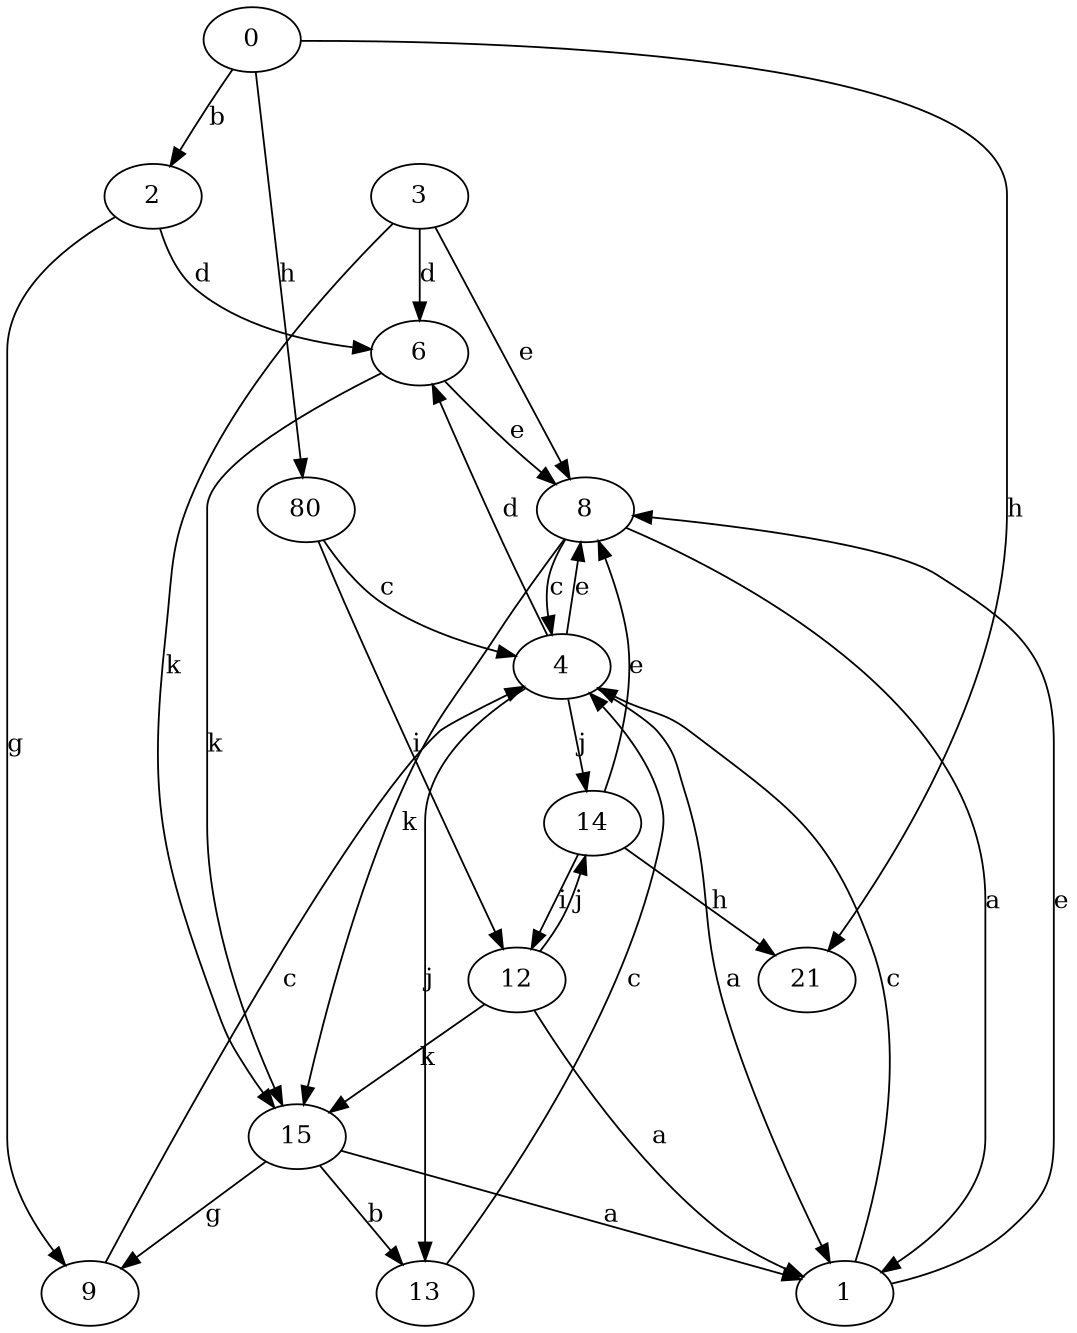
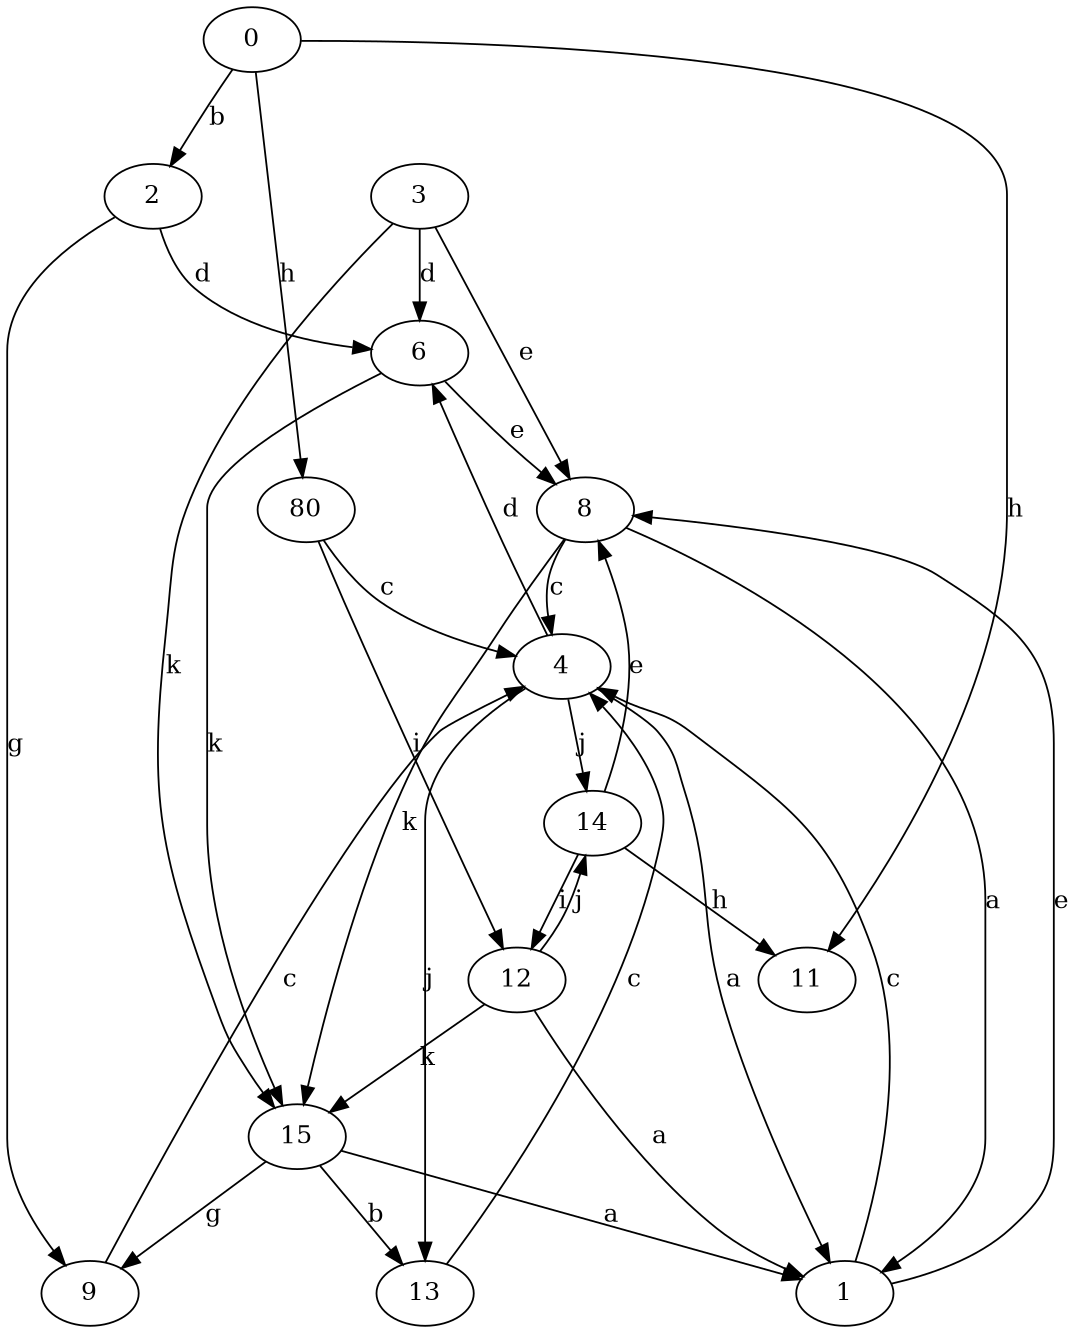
edge "4" -> "8": removed, label "e"
node "21": label "21" -> "11"
